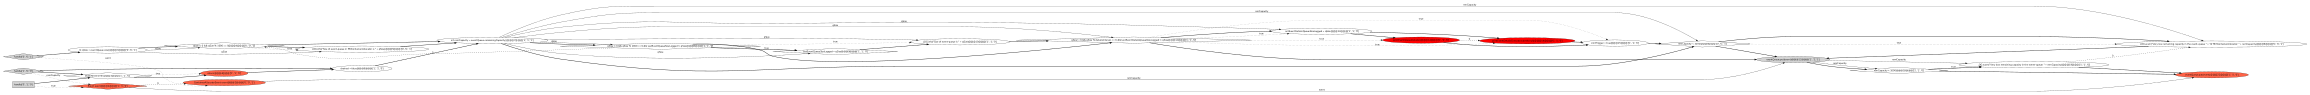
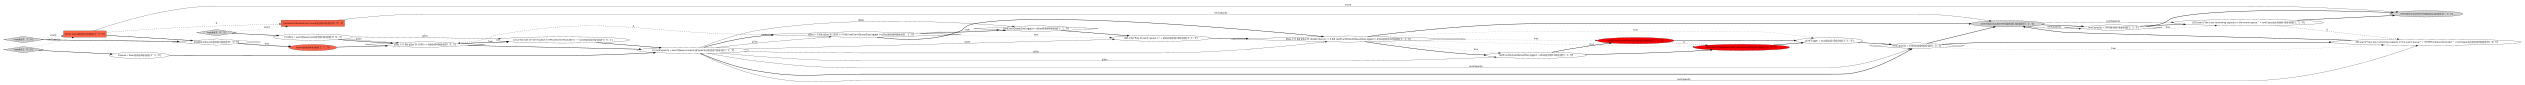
edge "return@@@4@@@['1', '1', '0']" -> "drained = false@@@6@@@['1', '1', '0']": now "return@@@4@@@['1', '1', '0']" -> "qSize != 0 && qSize % 1000 == 0@@@4@@@['0', '0', '1']"
edge "handle['1', '0', '0']" -> "blockNewEvents@@@3@@@['1', '1', '0']": now "Event event@@@2@@@['1', '1', '0']" -> "blockNewEvents@@@3@@@['1', '1', '0']"
node "eventQueue.put(event)@@@22@@@['1', '1', '0']": fillcolor tomato -> lightgray
node "ContainerAllocatorEvent event@@@2@@@['0', '0', '1']": shape ellipse -> box
node "handle['0', '1', '0']": shape box -> diamond
edge "handle['0', '1', '0']" -> "Event event@@@2@@@['1', '1', '0']": label "true" -> "event"
node "Event event@@@2@@@['1', '1', '0']": shape diamond -> box
